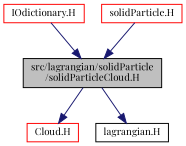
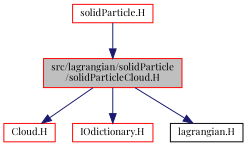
edge "IOdictionary.H" -> "src/lagrangian/solidParticle /solidParticleCloud.H": reversed
node "src/lagrangian/solidParticle /solidParticleCloud.H": color black -> red
